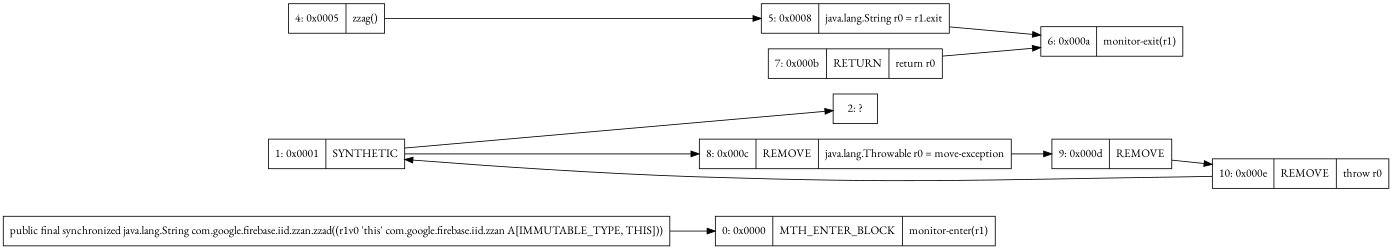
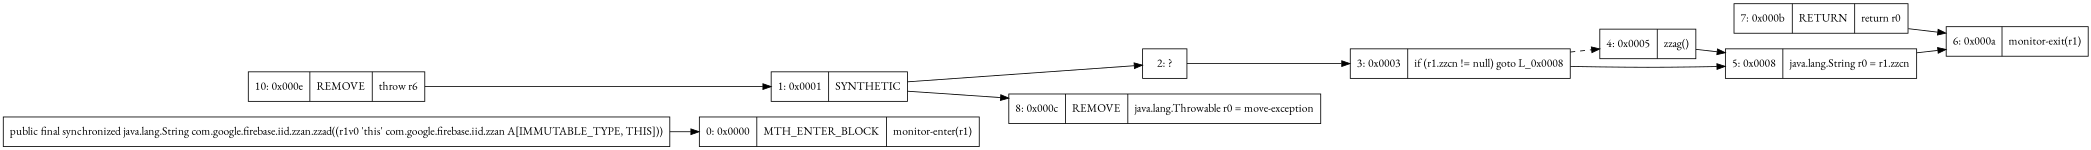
node "5: 0x0008": text "java.lang.String r0 = r1.exit" -> "java.lang.String r0 = r1.zzcn"
node "3: 0x0003": added
node "9: 0x000d": removed
node "10: 0x000e": text "throw r0" -> "throw r6"
